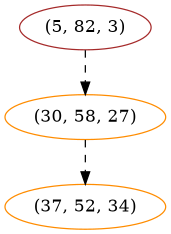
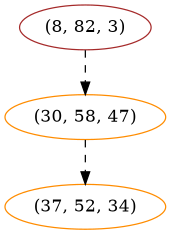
node "(5, 82, 3)": label "(5, 82, 3)" -> "(8, 82, 3)"
node "(30, 58, 27)": label "(30, 58, 27)" -> "(30, 58, 47)"
